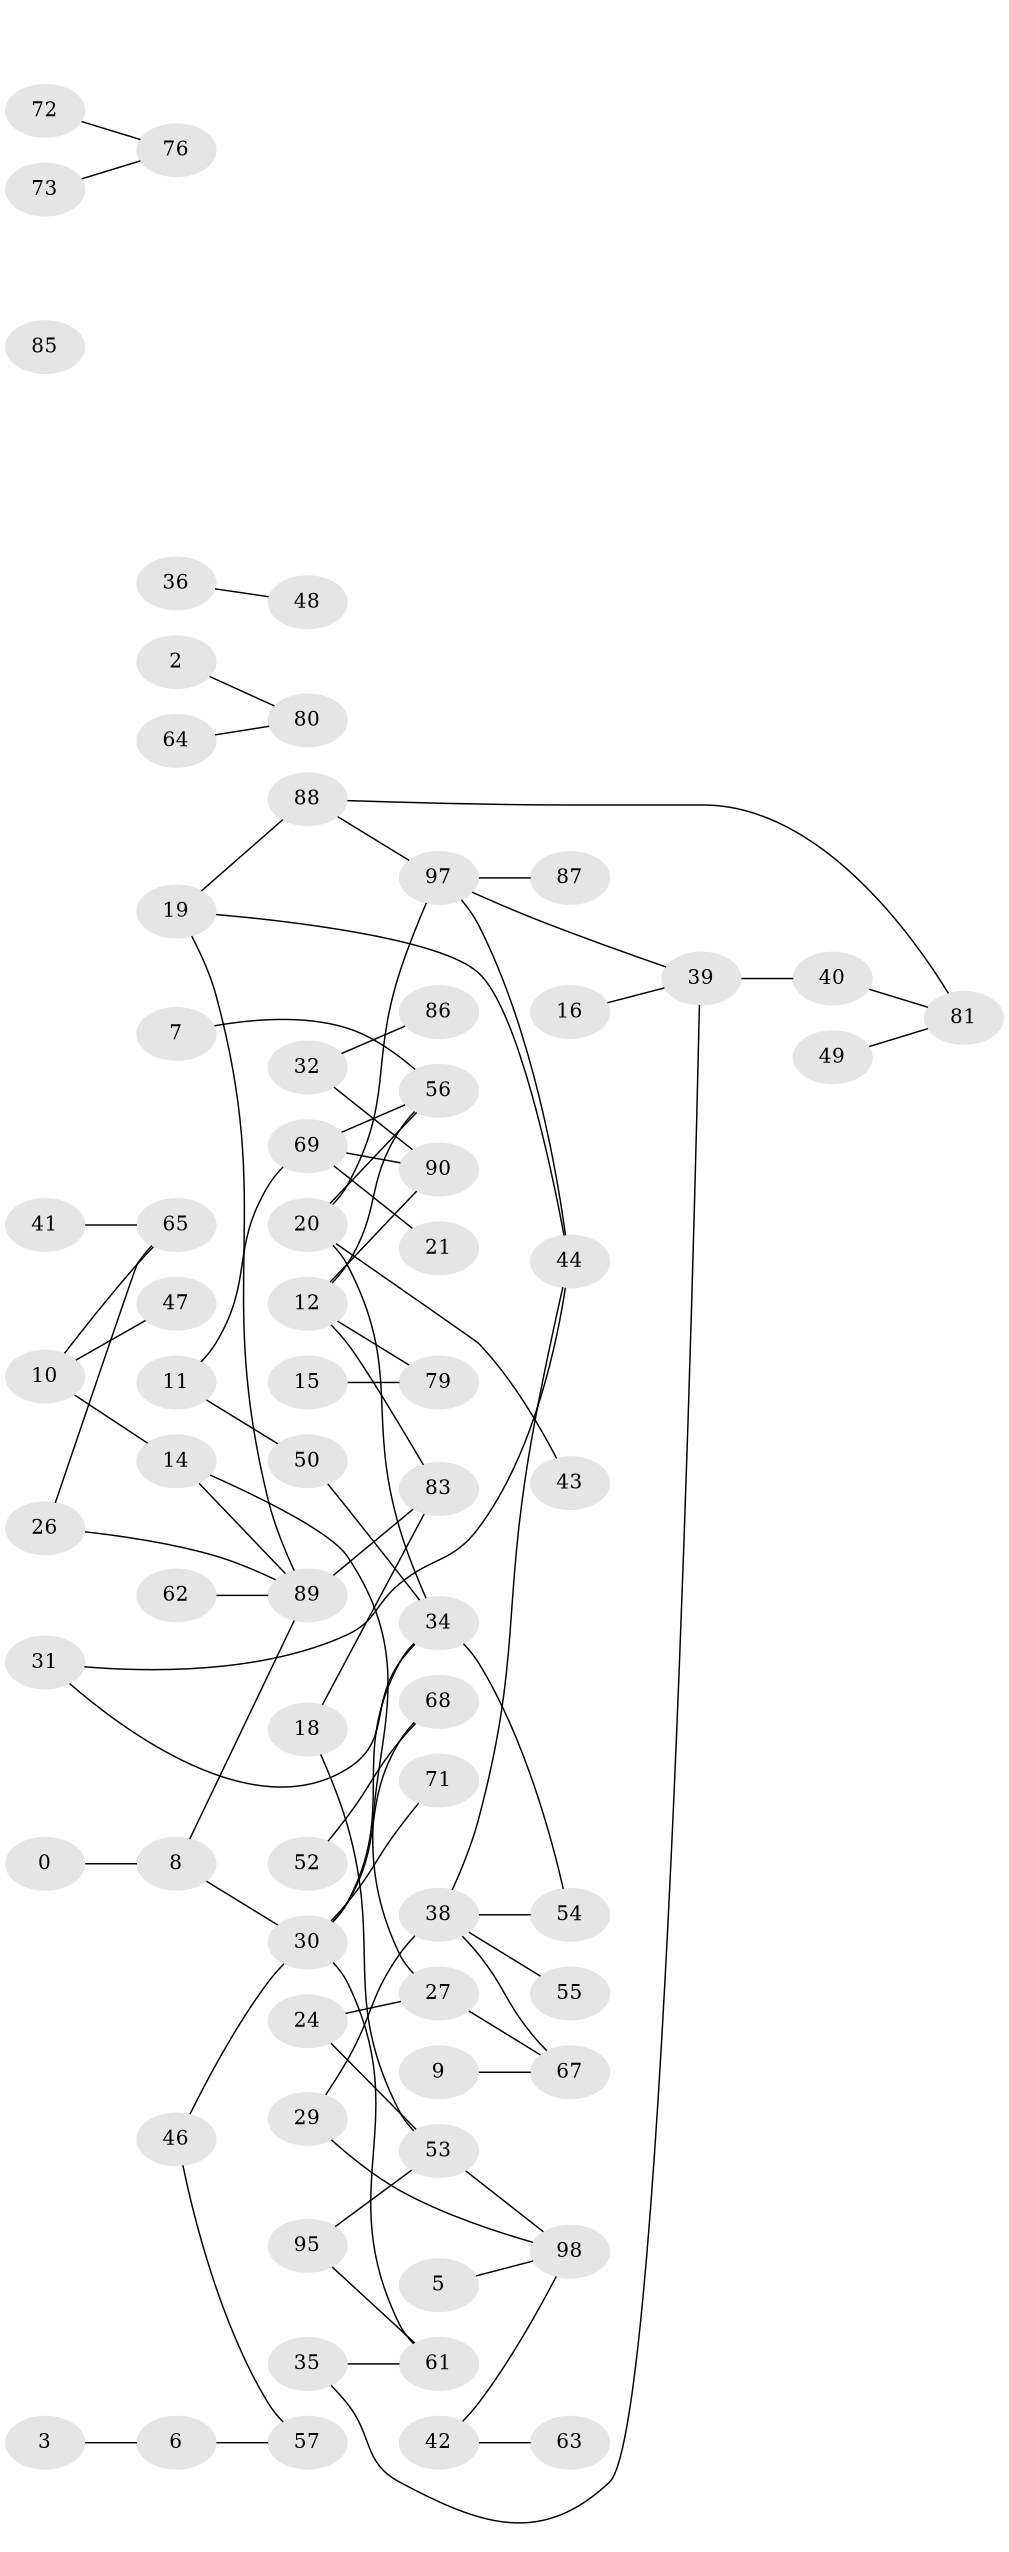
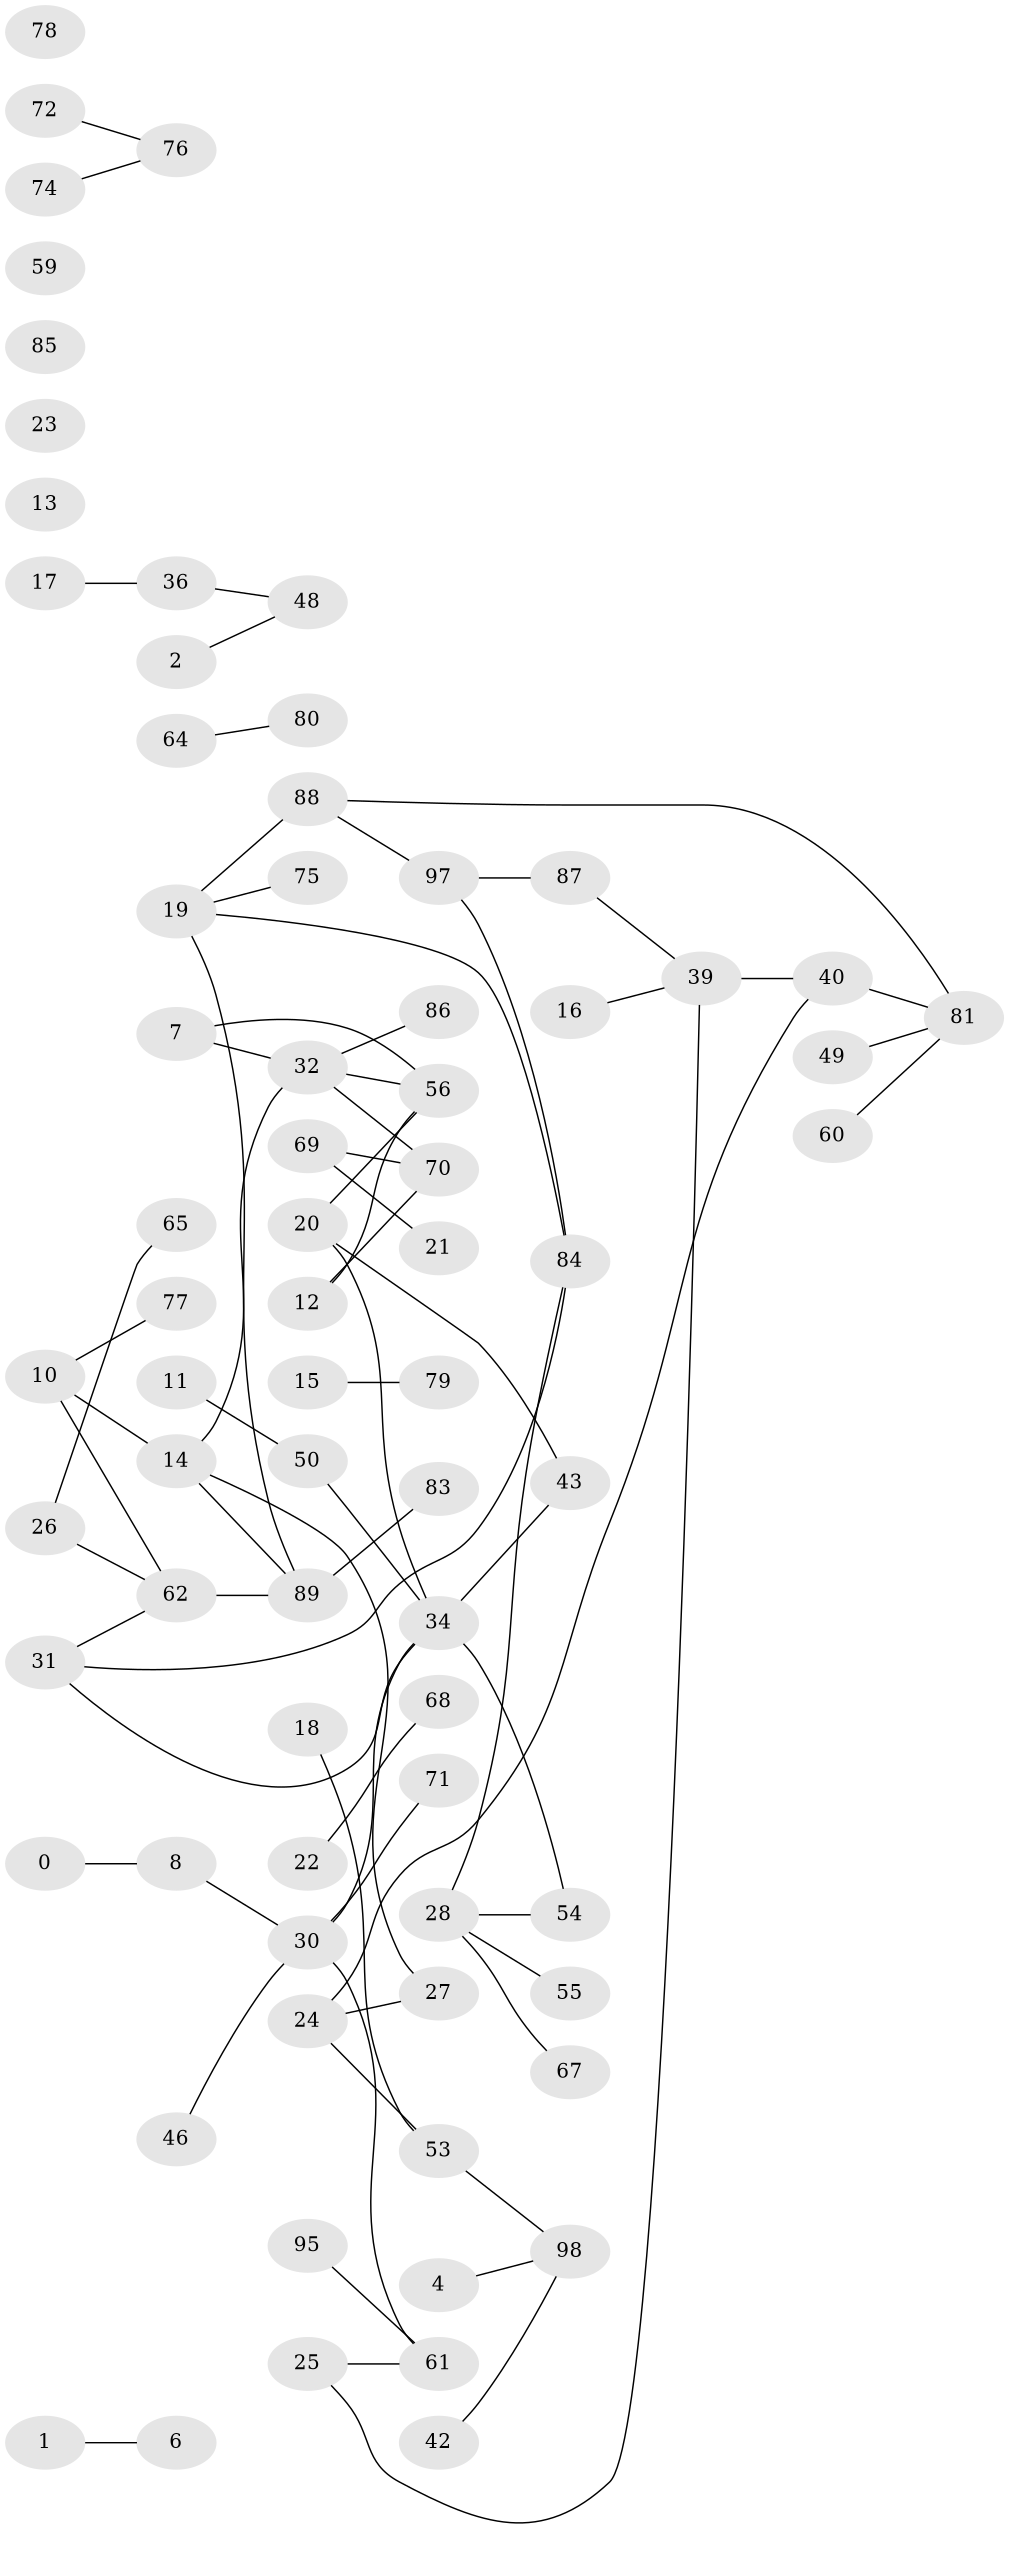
node "78": added
node "73": label "73" -> "74"
node "59": added
node "23": added
node "13": added
node "17": added
edge "2" -- "80": now "2" -- "48"
node "75": added
edge "97" -- "39": now "87" -- "39"
edge "7" -- "32": added
edge "97" -- "20": removed
edge "56" -- "69": now "56" -- "32"
node "60": added
node "90": label "90" -> "70"
node "41": removed
node "44": label "44" -> "84"
edge "32" -- "14": added
edge "65" -- "10": now "62" -- "10"
edge "69" -- "11": removed
node "47": label "47" -> "77"
edge "12" -- "79": removed
edge "12" -- "83": removed
edge "40" -- "24": added
edge "26" -- "89": now "26" -- "62"
edge "43" -- "34": added
edge "83" -- "18": removed
edge "62" -- "31": added
edge "89" -- "8": removed
edge "68" -- "30": removed
node "52": label "52" -> "22"
node "38": label "38" -> "28"
edge "27" -- "67": removed
node "9": removed
node "29": removed
edge "53" -- "95": removed
node "5": label "5" -> "4"
node "35": label "35" -> "25"
node "3": label "3" -> "1"
node "57": removed
node "63": removed
